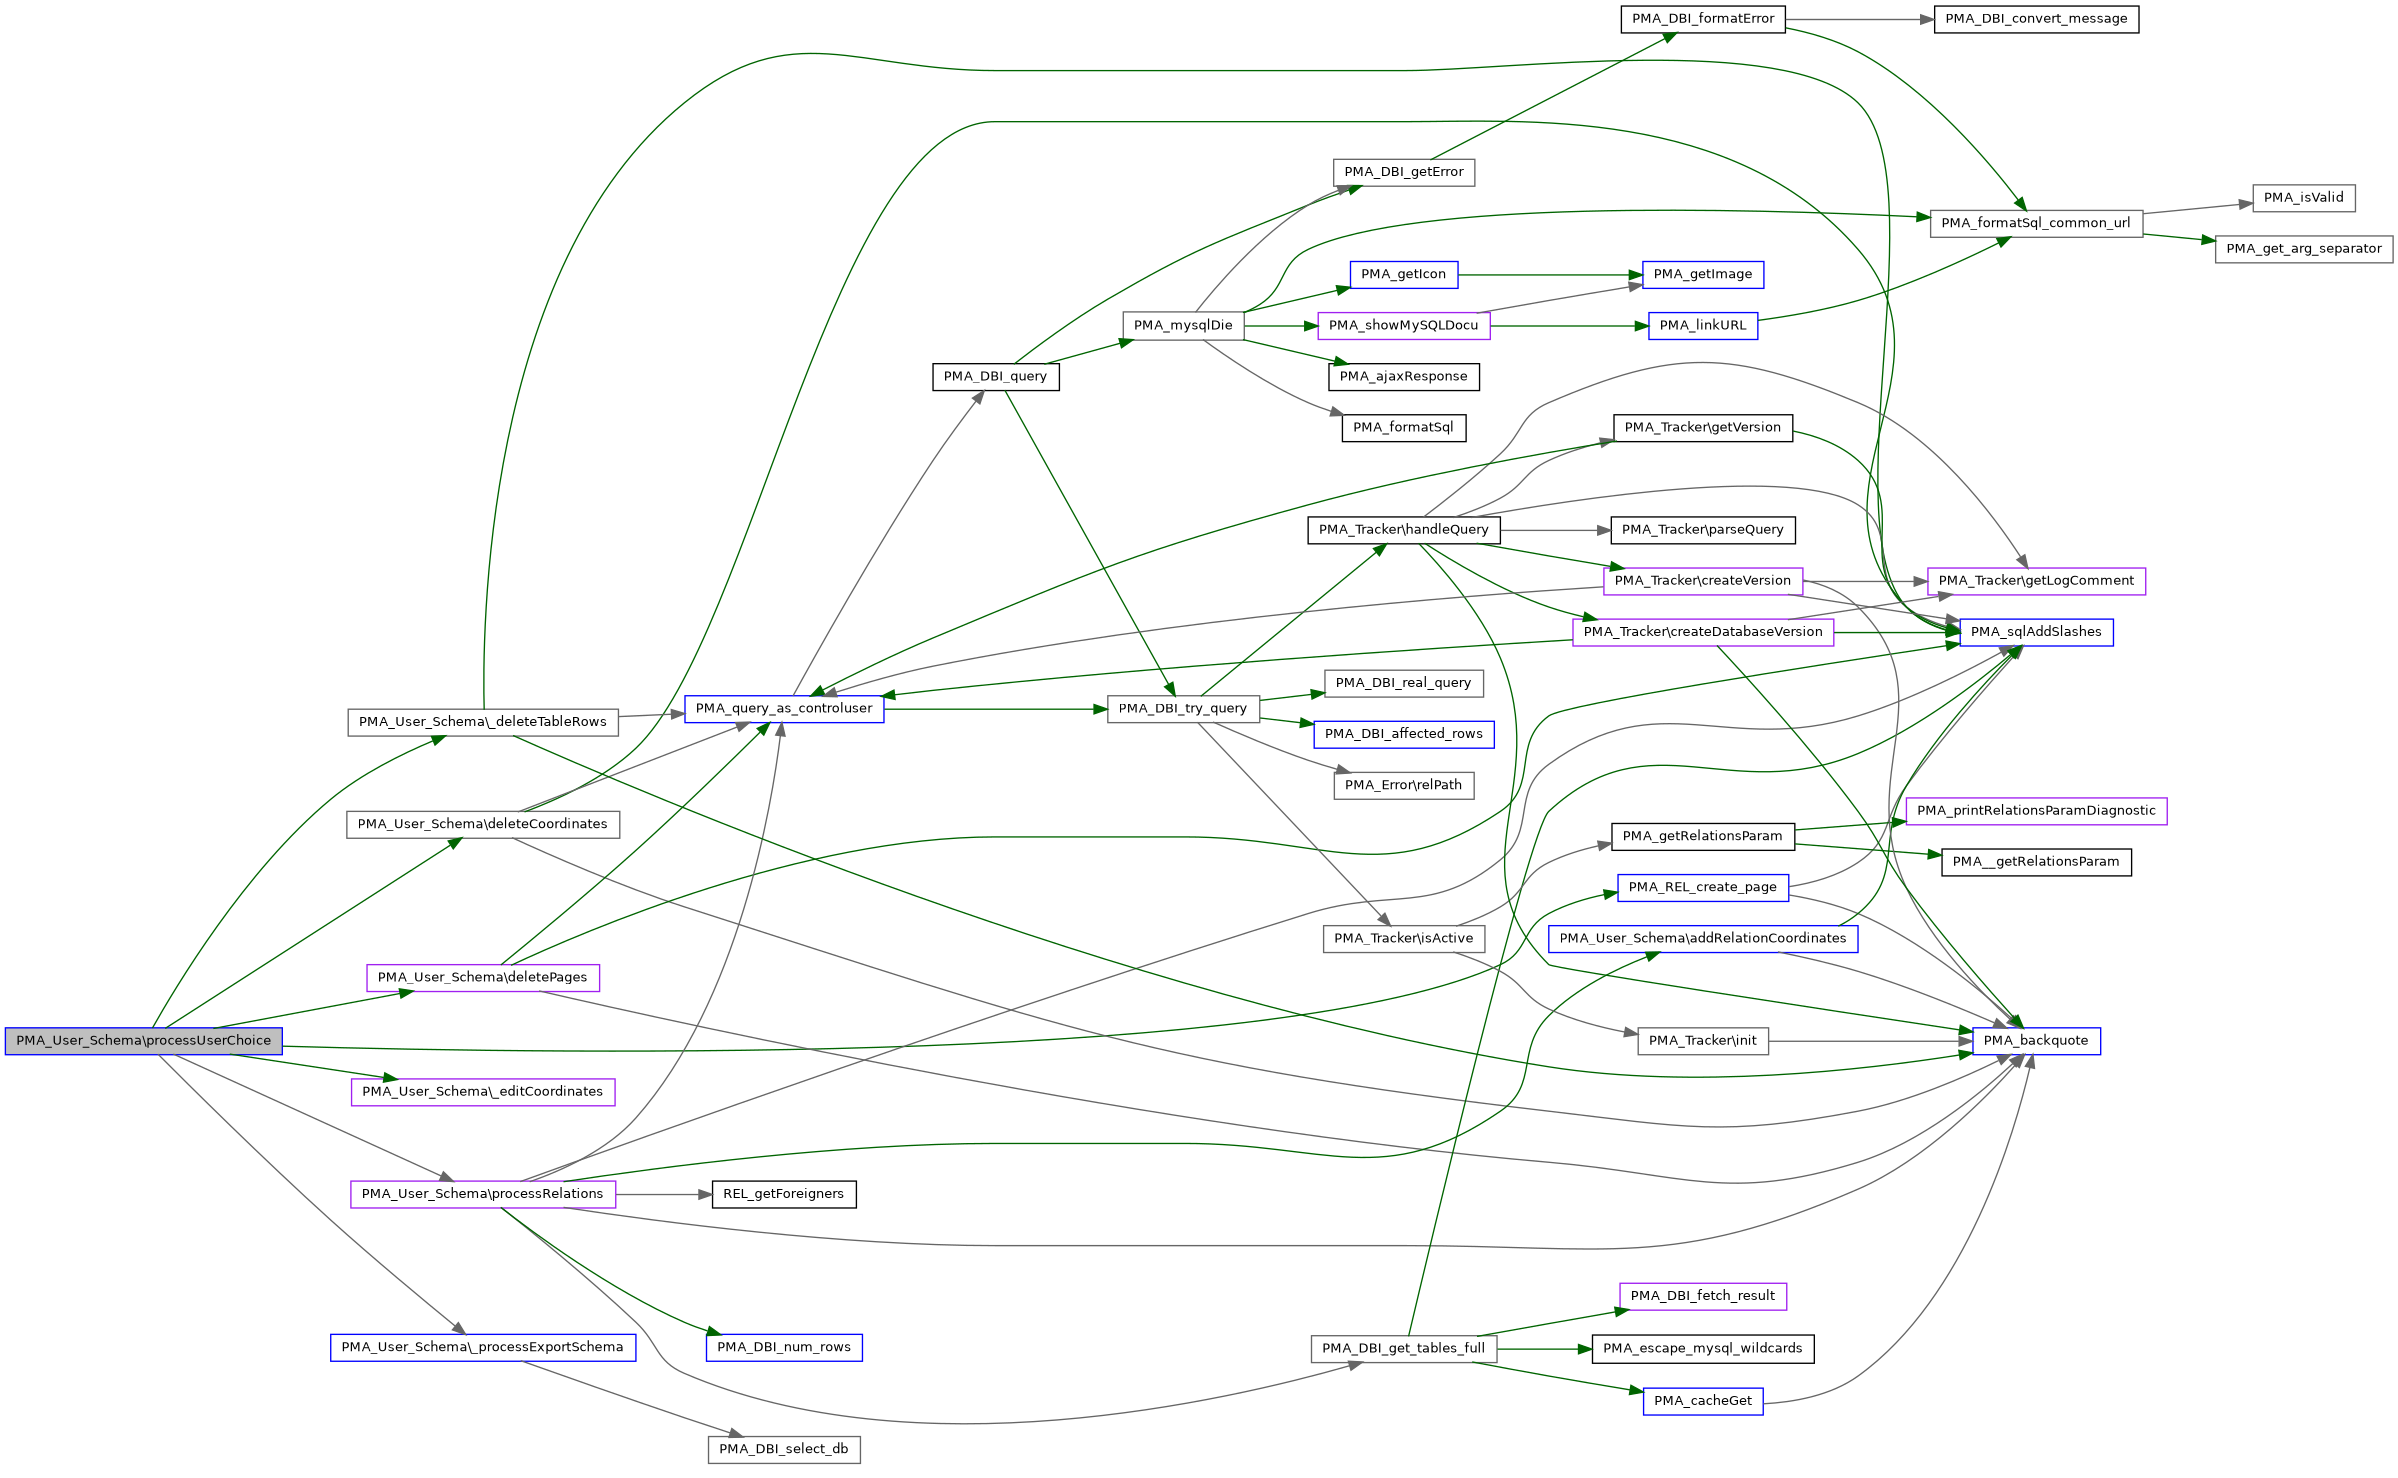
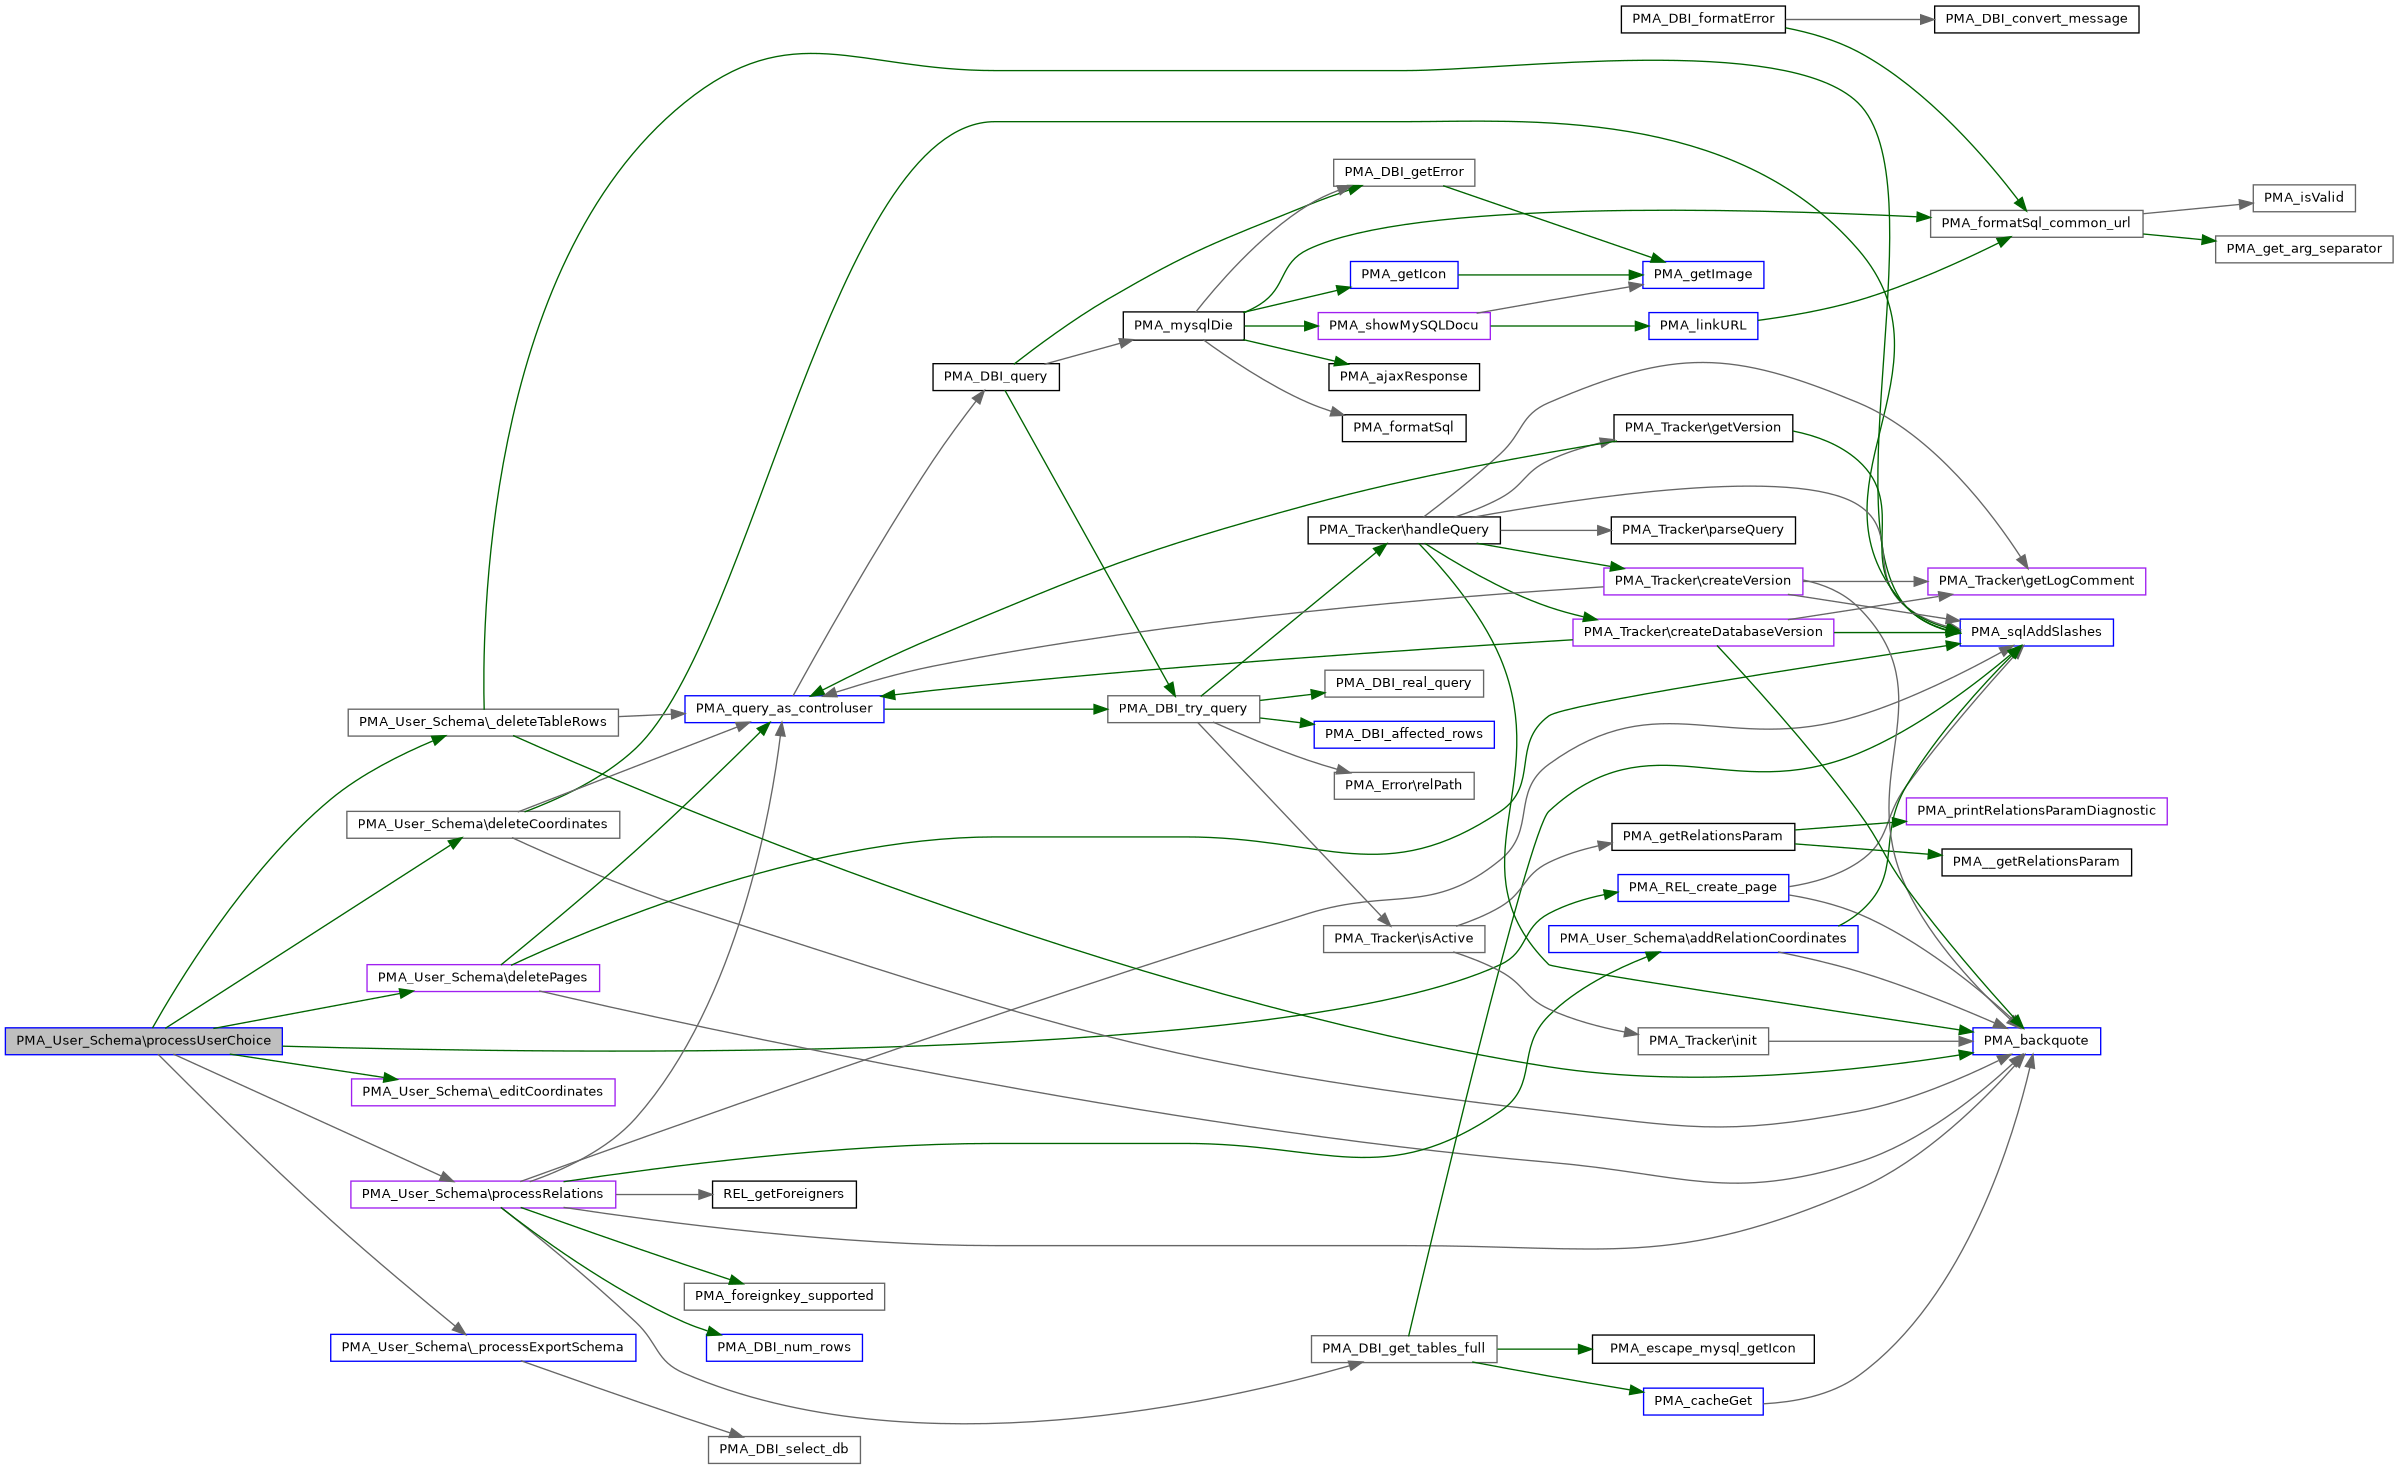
edge "PMA_DBI_getError" -> "PMA_DBI_formatError": now "PMA_DBI_getError" -> "PMA_getImage"
node "PMA_mysqlDie": color gray40 -> black
edge "PMA_DBI_query" -> "PMA_mysqlDie": color darkgreen -> gray40
node "PMA_foreignkey_supported": added
node "PMA_DBI_fetch_result": removed
node "PMA_escape_mysql_wildcards": label "PMA_escape_mysql_wildcards" -> "PMA_escape_mysql_getIcon"
